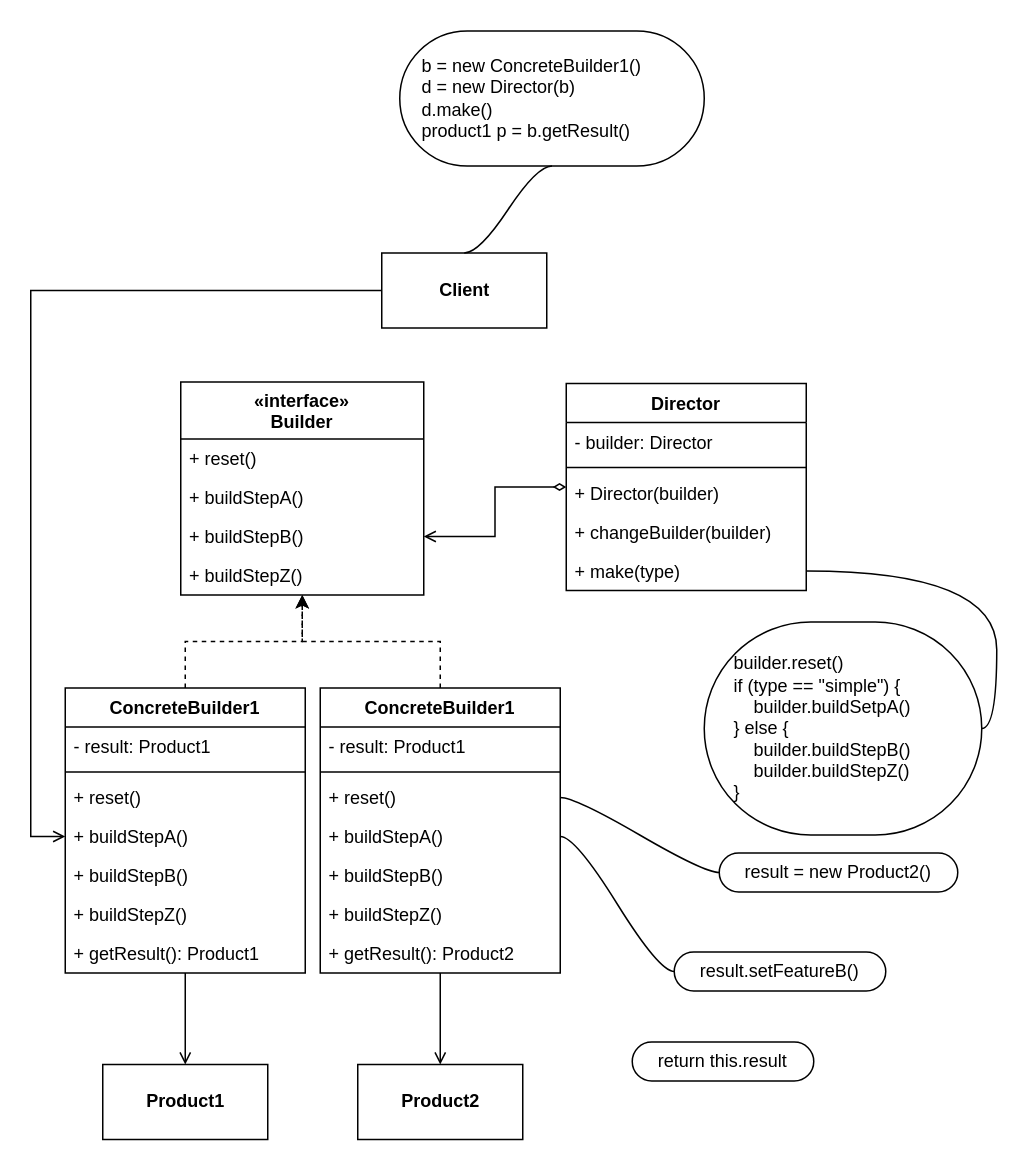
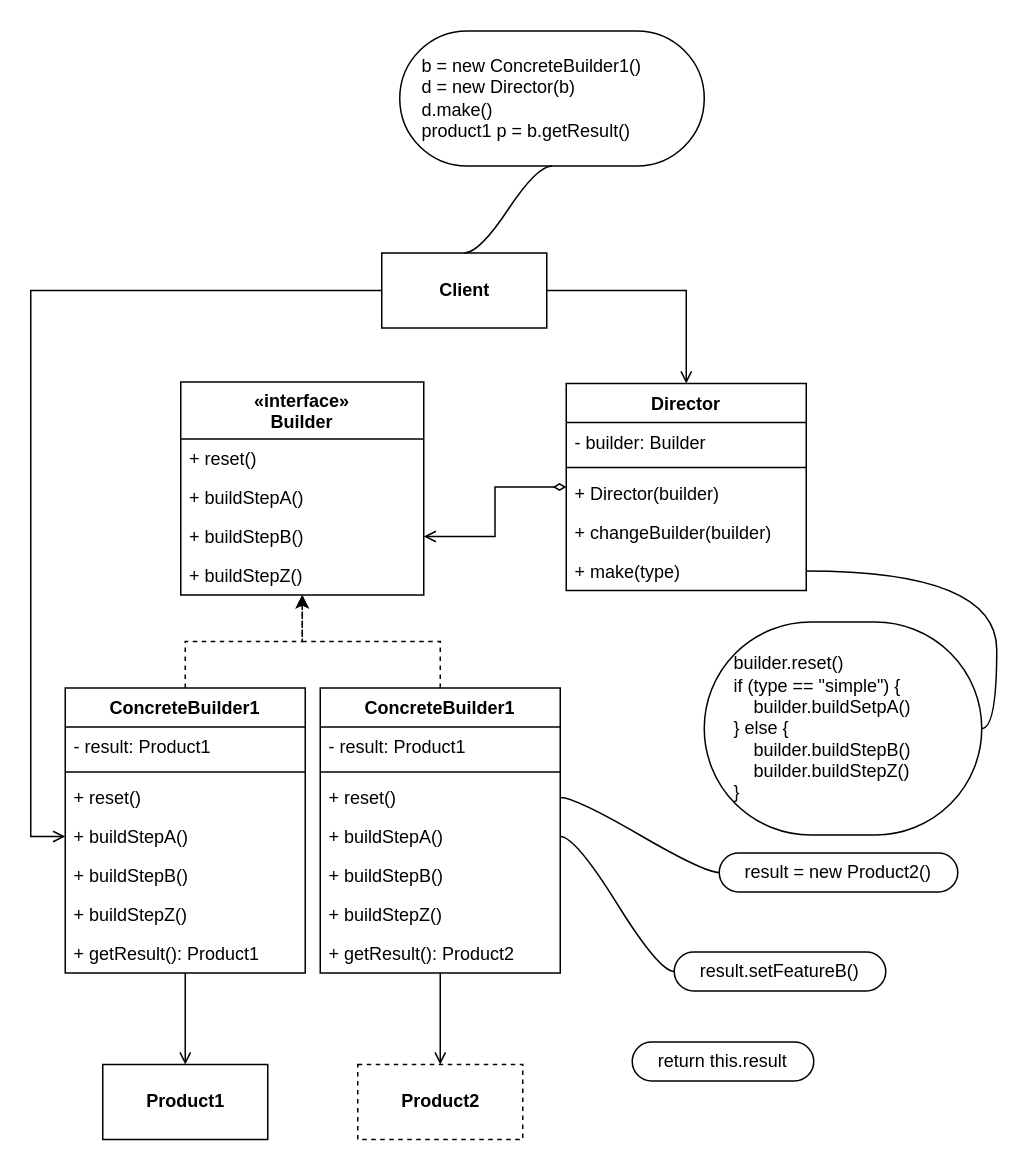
edge "Client" -> "Director": added
node "- builder: Director": label "- builder: Director" -> "- builder: Builder"
node "Product2": style solid -> dashed
